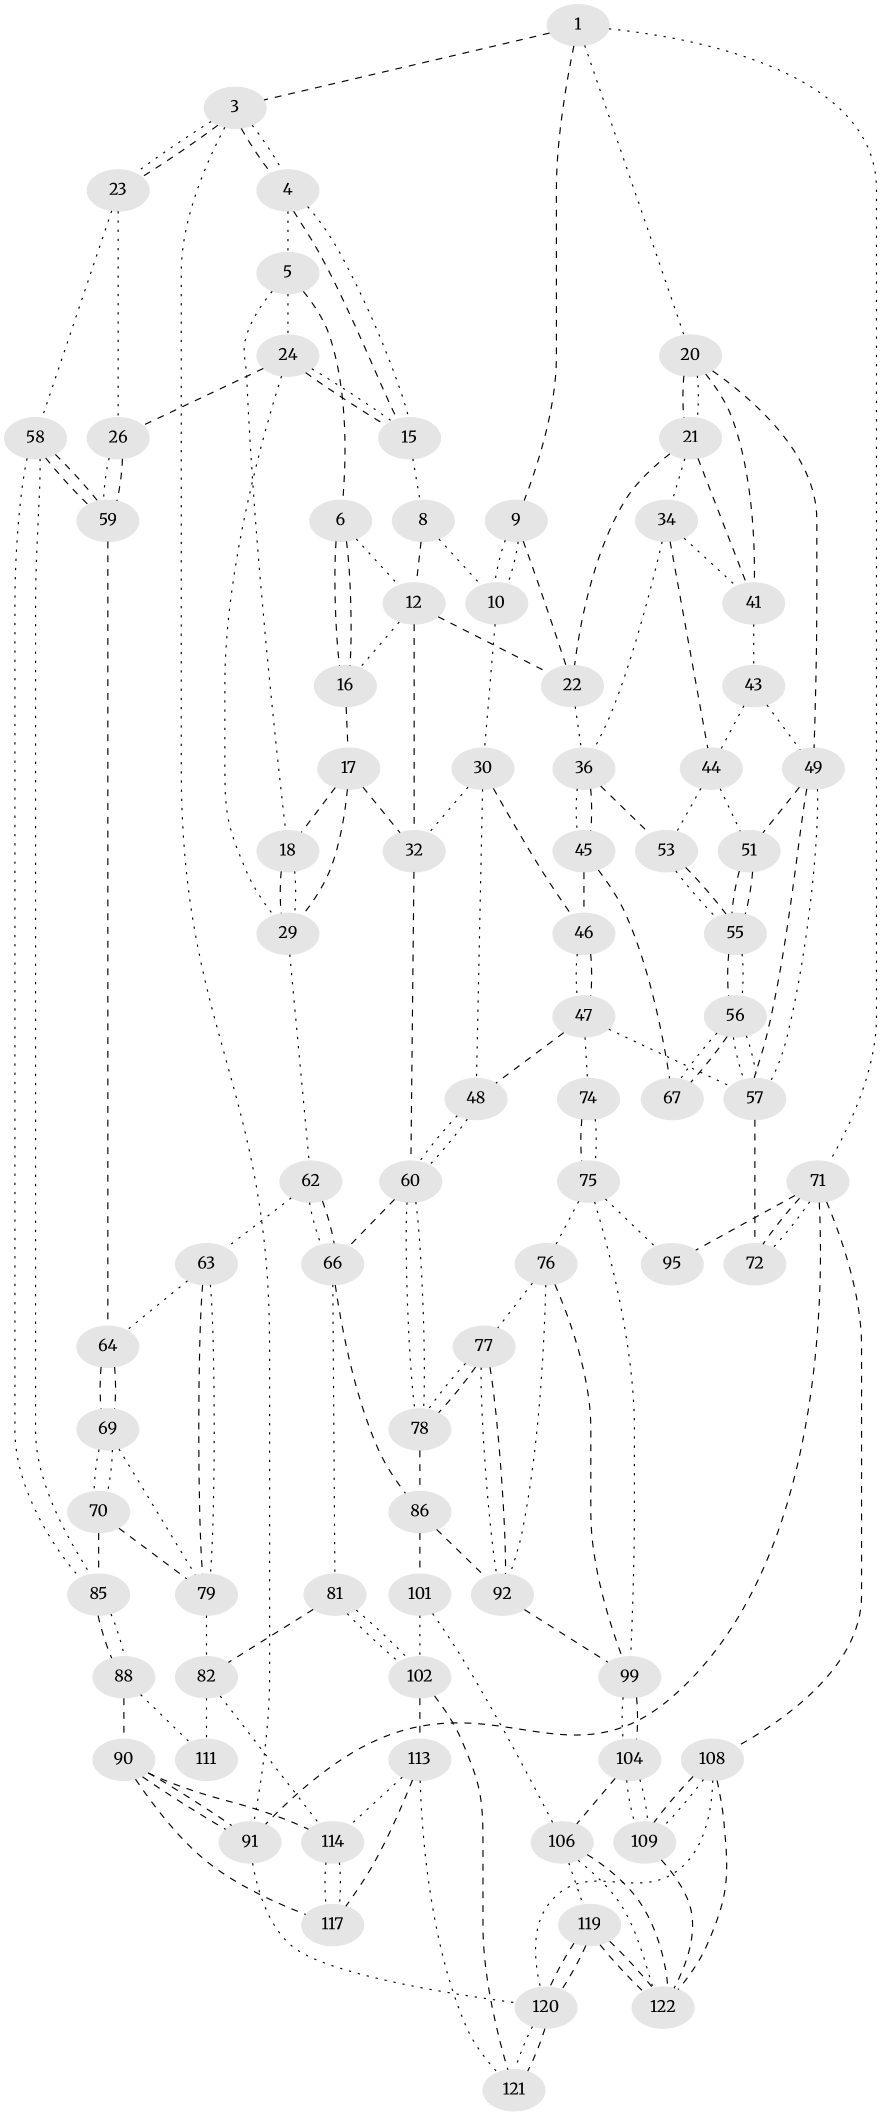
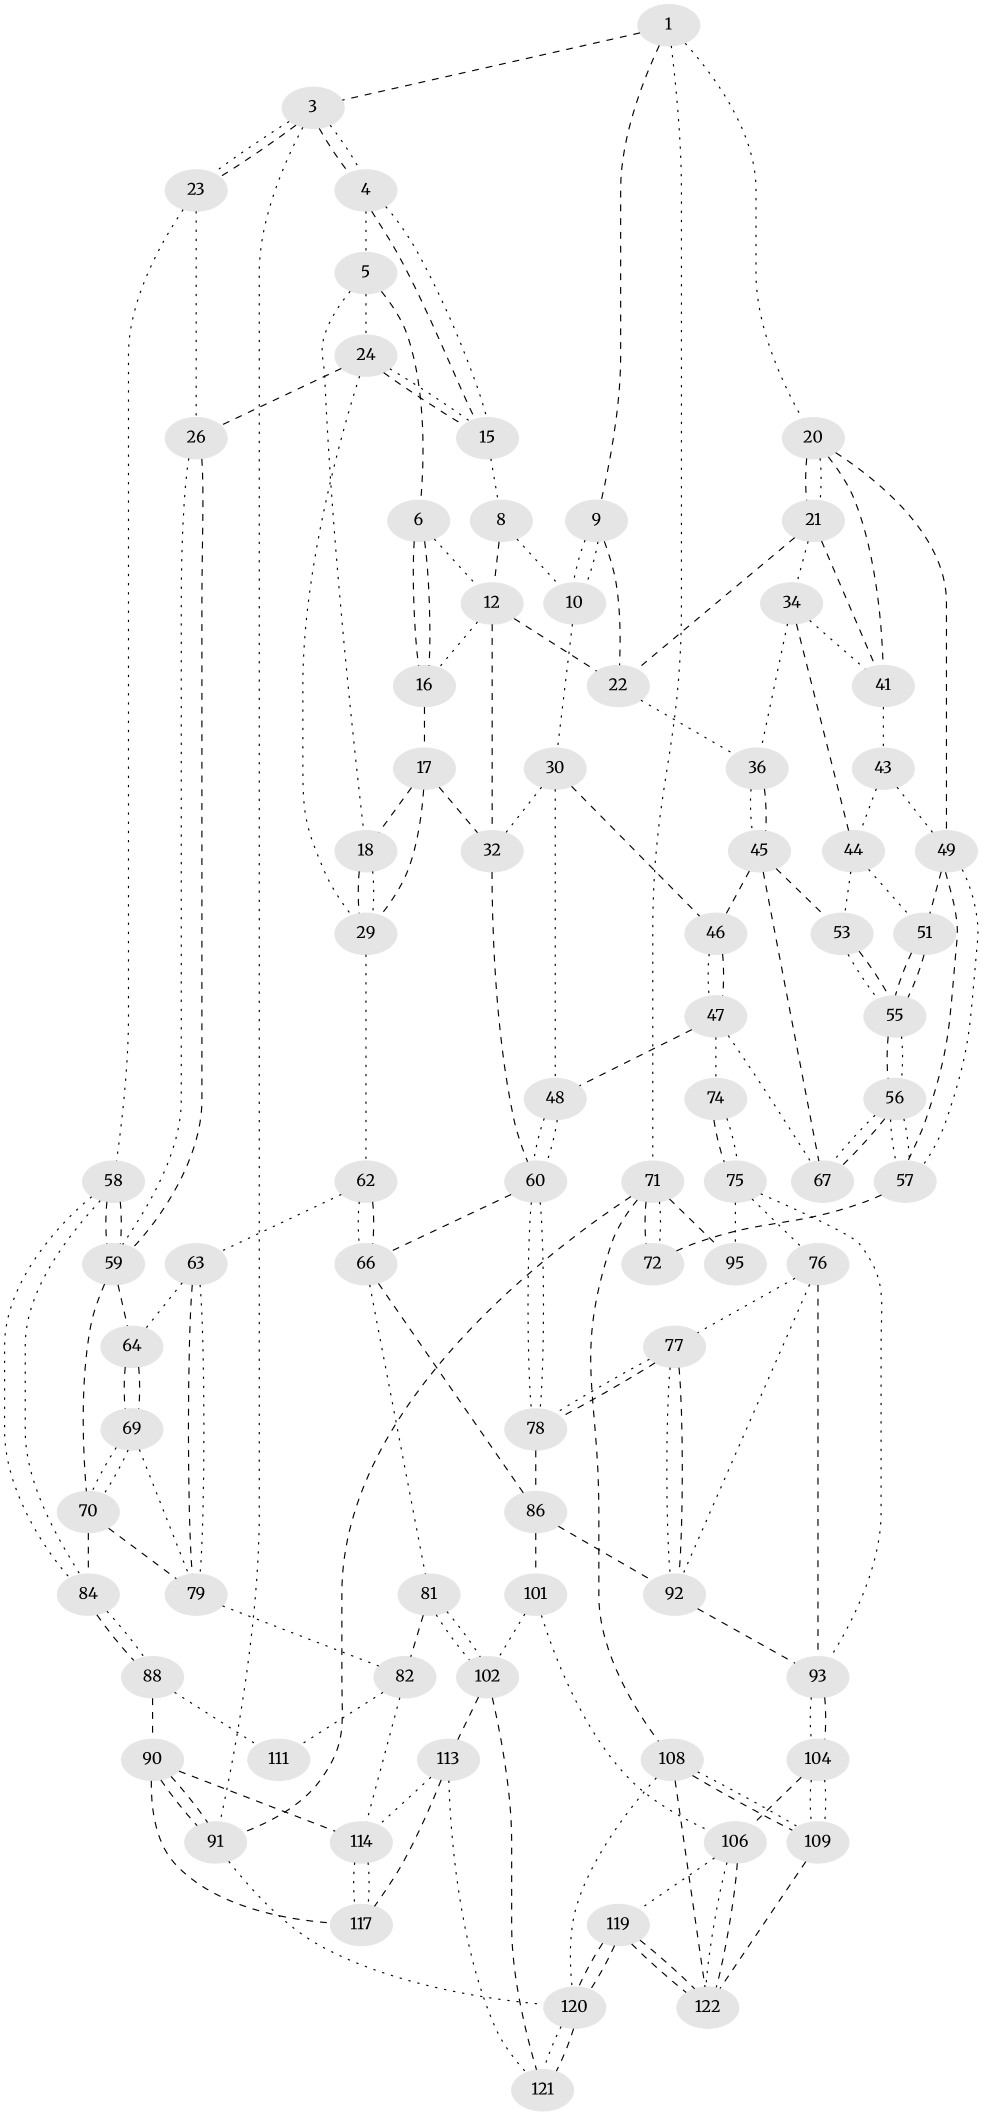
edge "36" -- "53": now "45" -- "53"
edge "47" -- "57": now "47" -- "67"
edge "59" -- "70": added
node "85": label "85" -> "84"
node "99": label "99" -> "93"
